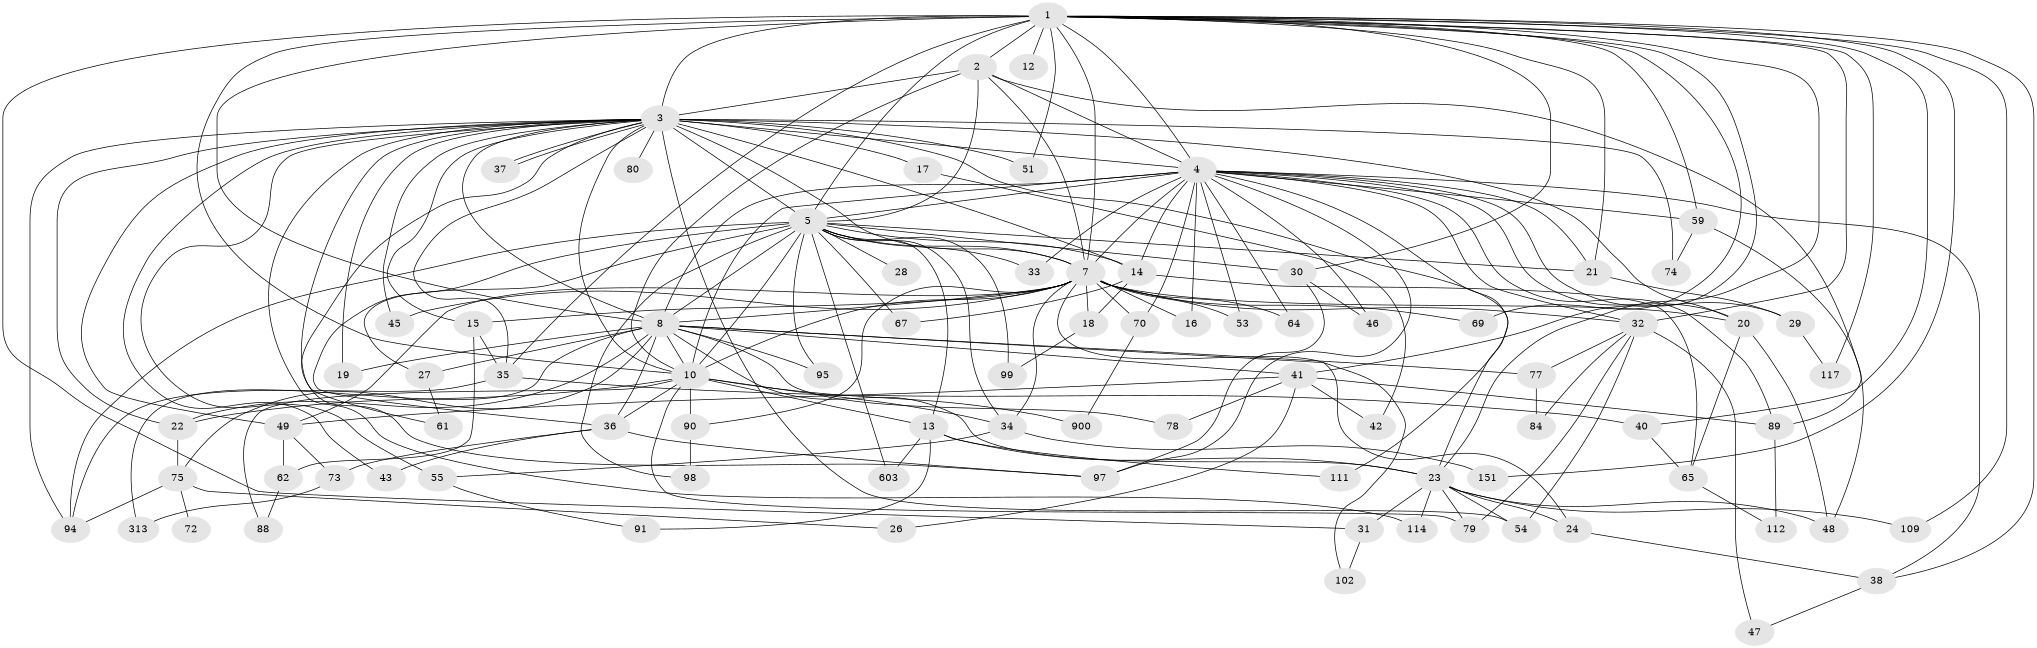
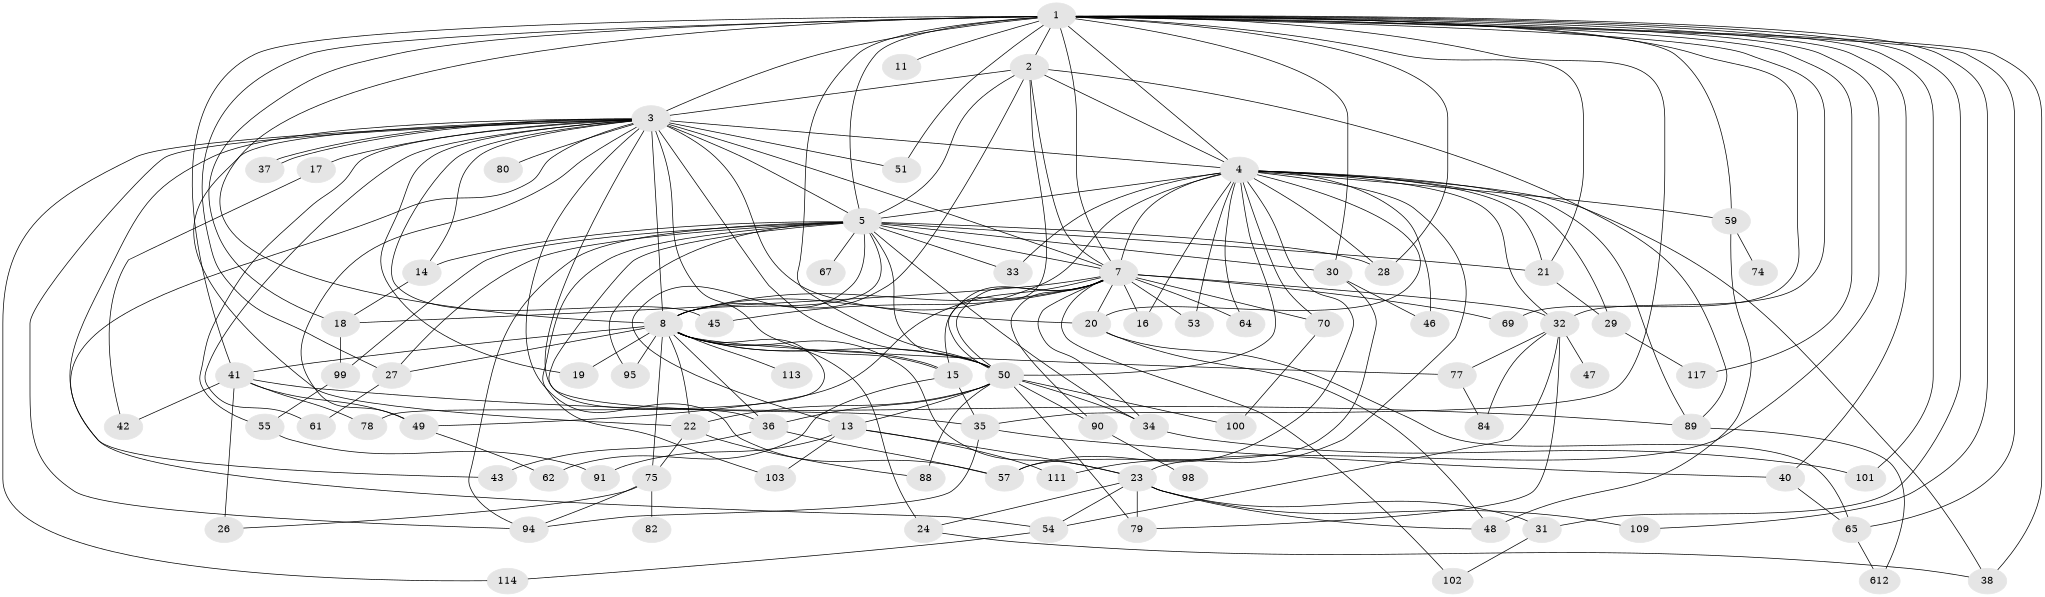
edge "1" -- "27": added
edge "1" -- "18": added
edge "1" -- "28": added
node "12": label "12" -> "11"
edge "3" -- "74": removed
edge "3" -- "23": removed
edge "4" -- "14": now "4" -- "28"
edge "2" -- "8": added
edge "14" -- "65": now "1" -- "65"
edge "14" -- "67": removed
edge "5" -- "98": removed
edge "8" -- "15": added
node "10": label "10" -> "50"
node "900": label "900" -> "100"
edge "34" -- "55": now "99" -- "55"
node "73": removed
node "603": label "603" -> "103"
node "97": label "97" -> "57"
node "151": label "151" -> "101"
edge "23" -- "114": now "54" -- "114"
edge "62" -- "88": now "22" -- "88"
node "313": label "313" -> "113"
node "72": label "72" -> "82"
node "112": label "112" -> "612"
edge "38" -- "47": removed
